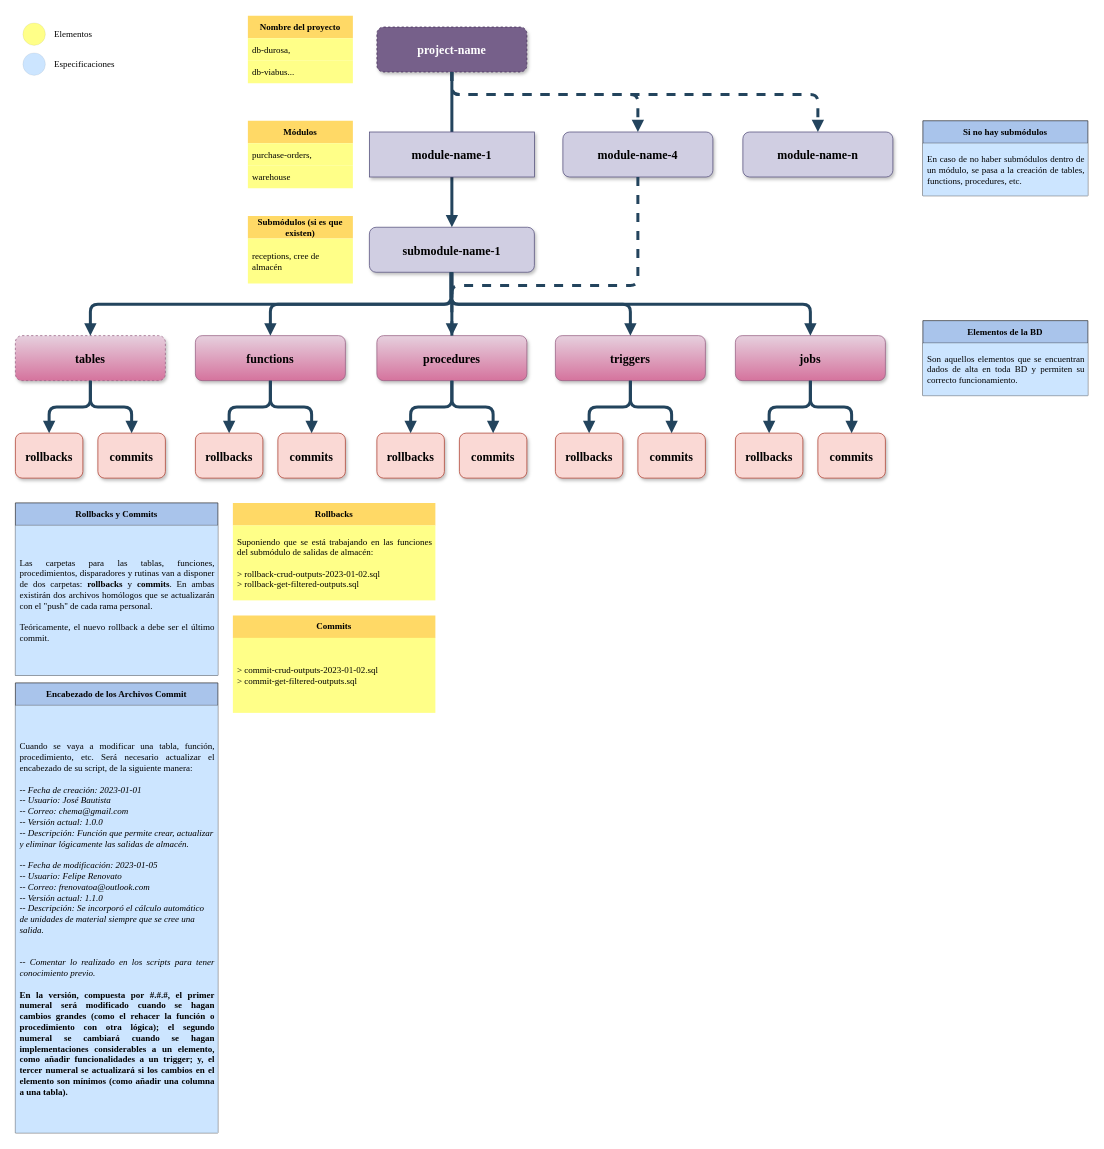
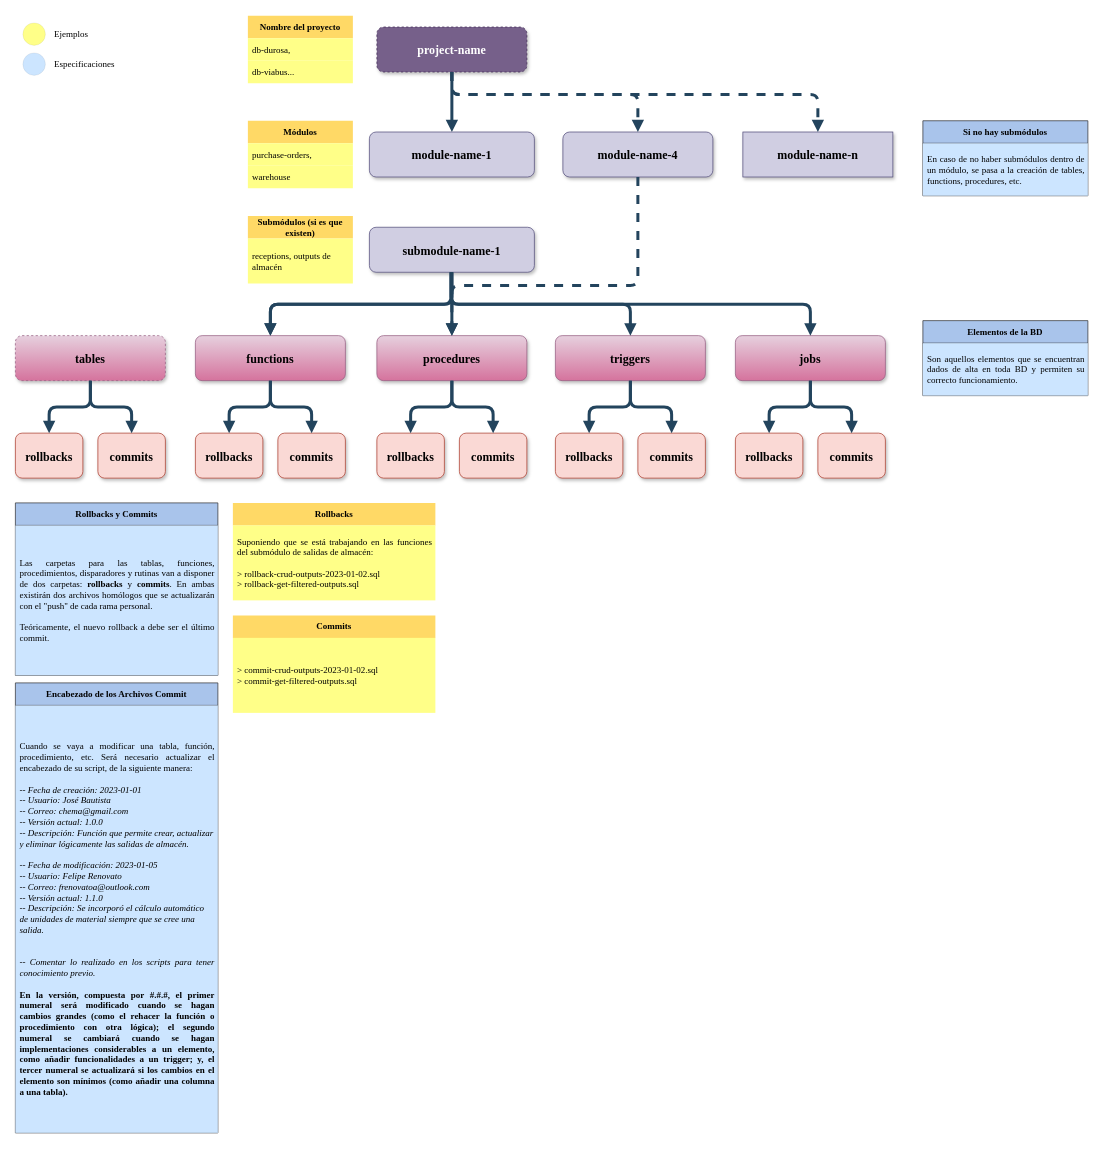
node "Elementos": label "Elementos" -> "Ejemplos"
node "module-name-1": shape rectangle -> rounded rectangle
node "module-name-n": shape rounded rectangle -> rectangle
edge "project-name" -> "submodule-name-1": now "project-name" -> "module-name-1"
node "receptions, cree de almacén": label "receptions, cree de almacén" -> "receptions, outputs de almacén"
edge "submodule-name-1" -> "tables": now "submodule-name-1" -> "functions"
edge "submodule-name-1" -- "procedures": arrowhead none -> block
